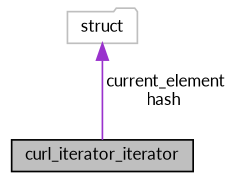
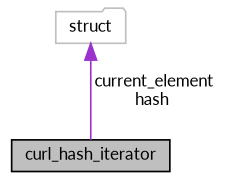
node "curl_iterator_iterator": label "curl_iterator_iterator" -> "curl_hash_iterator"
